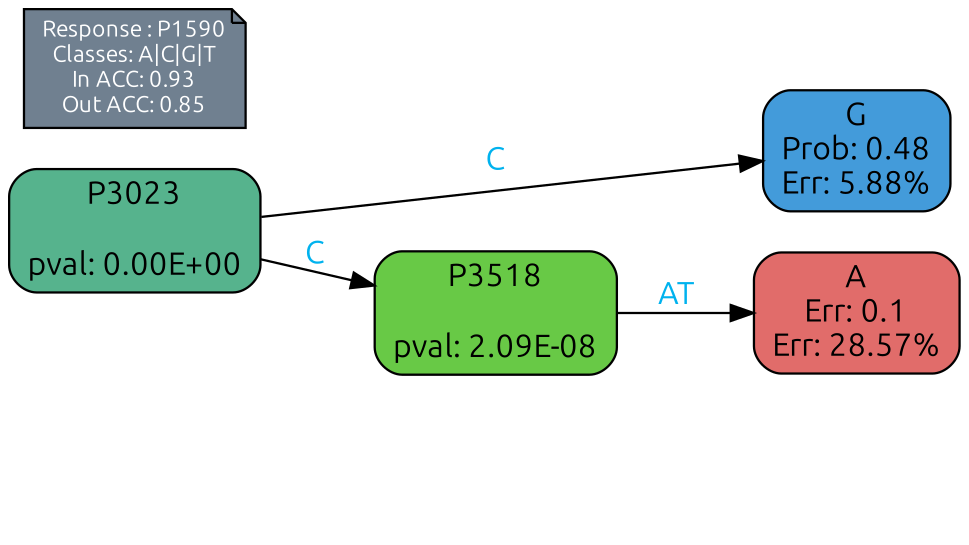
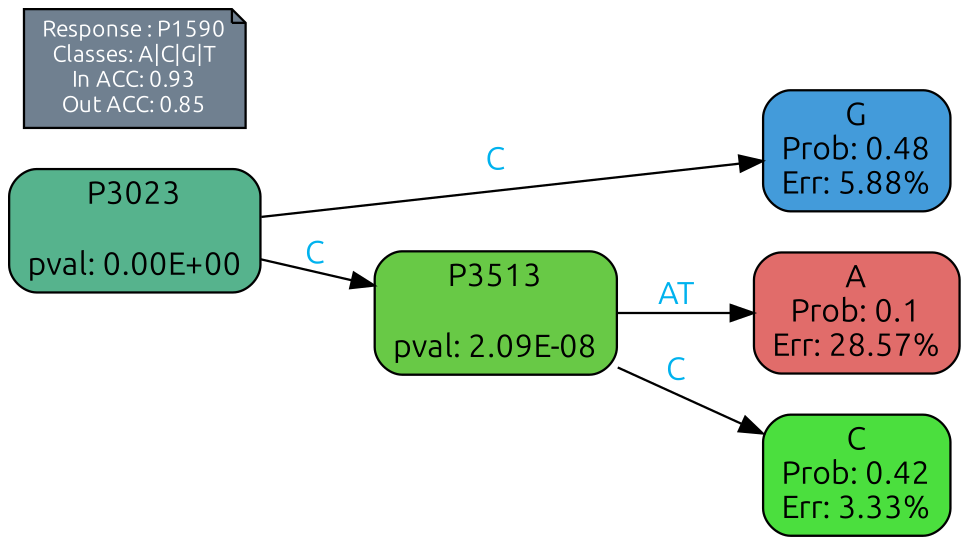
node "P3518 pval: 2.09E-08": label "P3518 pval: 2.09E-08" -> "P3513 pval: 2.09E-08"
node "A Err: 0.1 Err: 28.57%": label "A Err: 0.1 Err: 28.57%" -> "A Prob: 0.1 Err: 28.57%"
node "C Prob: 0.42 Err: 3.33%": added
